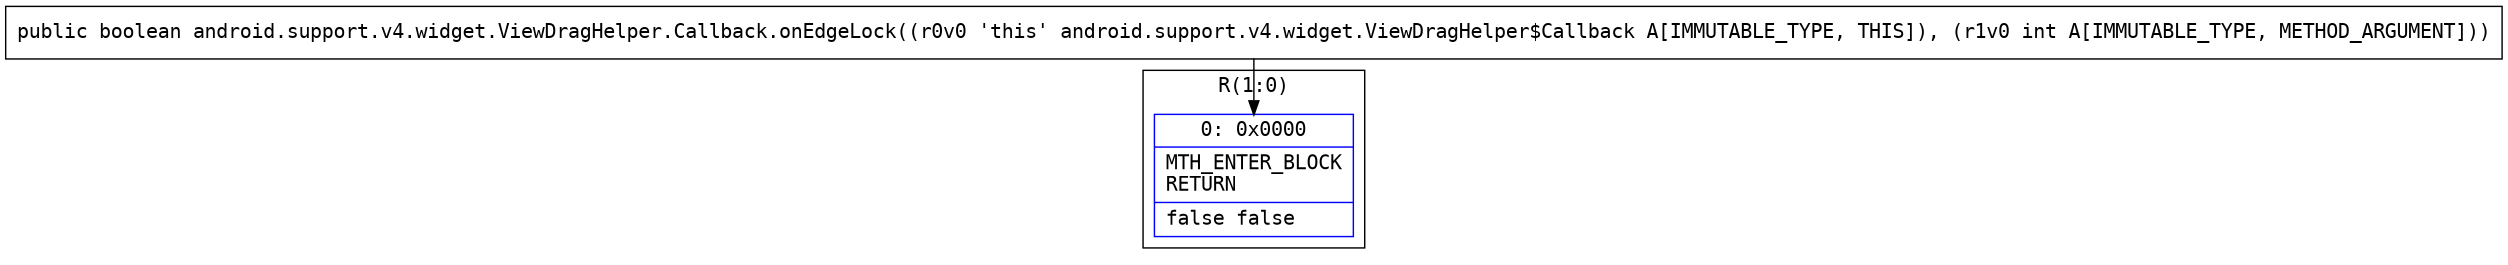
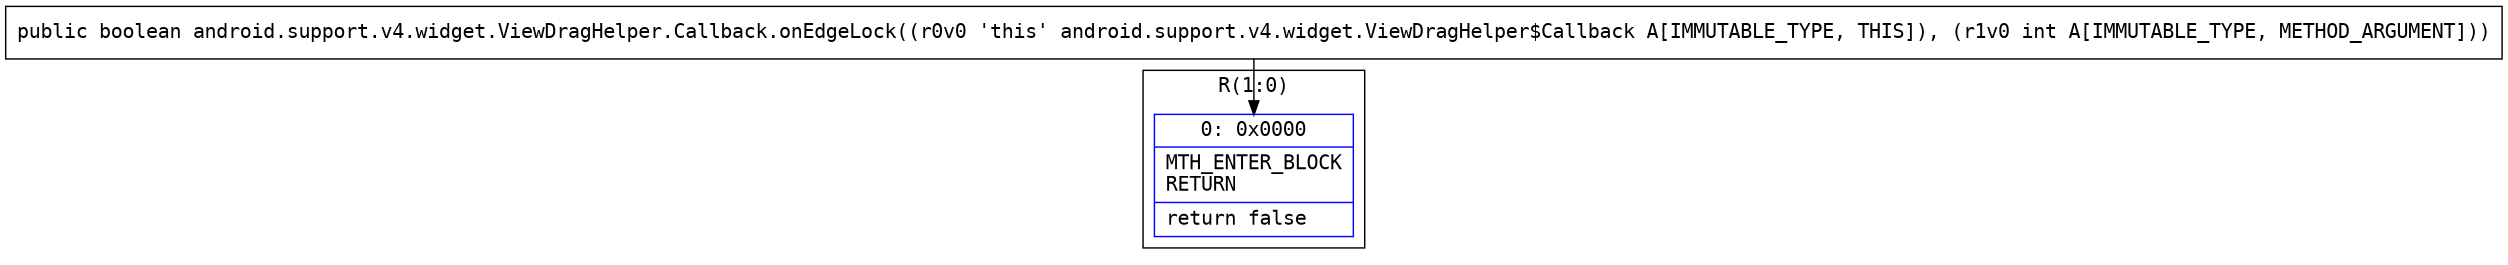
node "0: 0x0000": text "false false" -> "return false"
